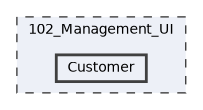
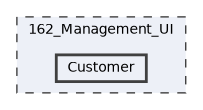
cluster "102_Management_UI": label "102_Management_UI" -> "162_Management_UI"
